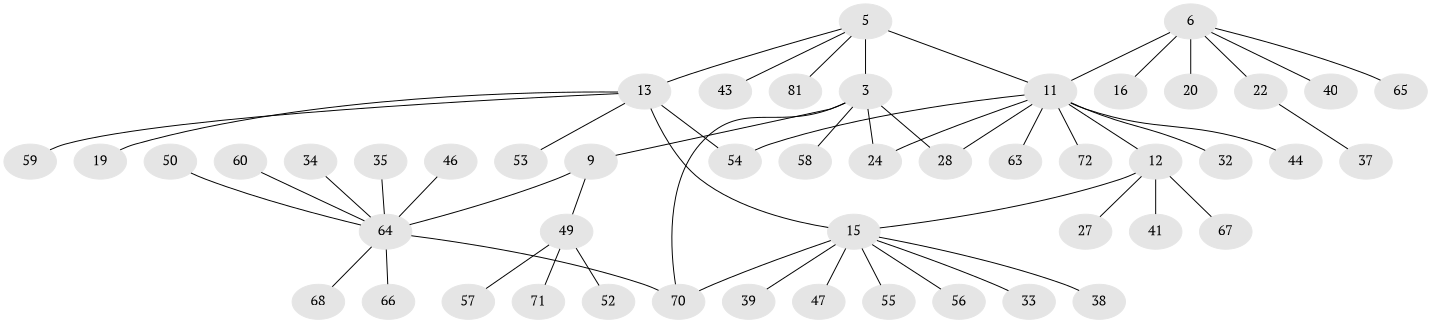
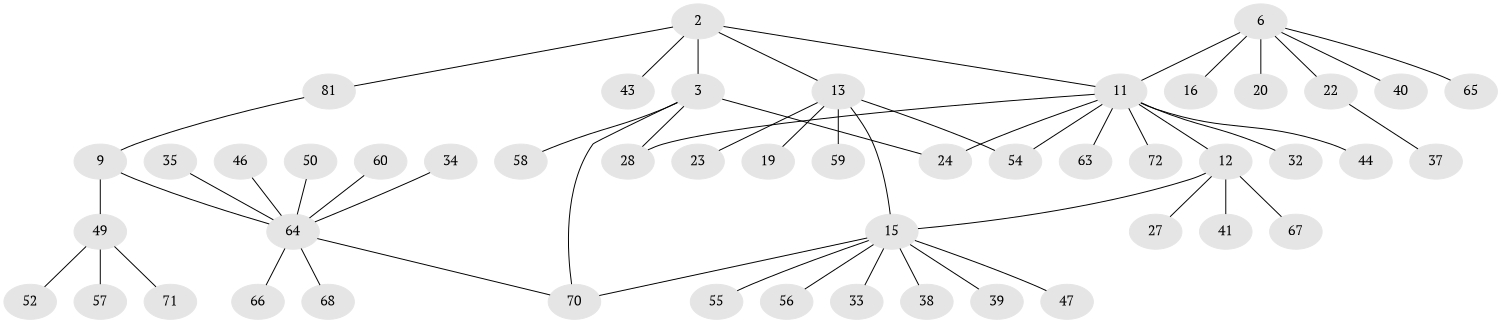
node "5": label "5" -> "2"
edge "3" -- "9": now "81" -- "9"
node "53": label "53" -> "23"
